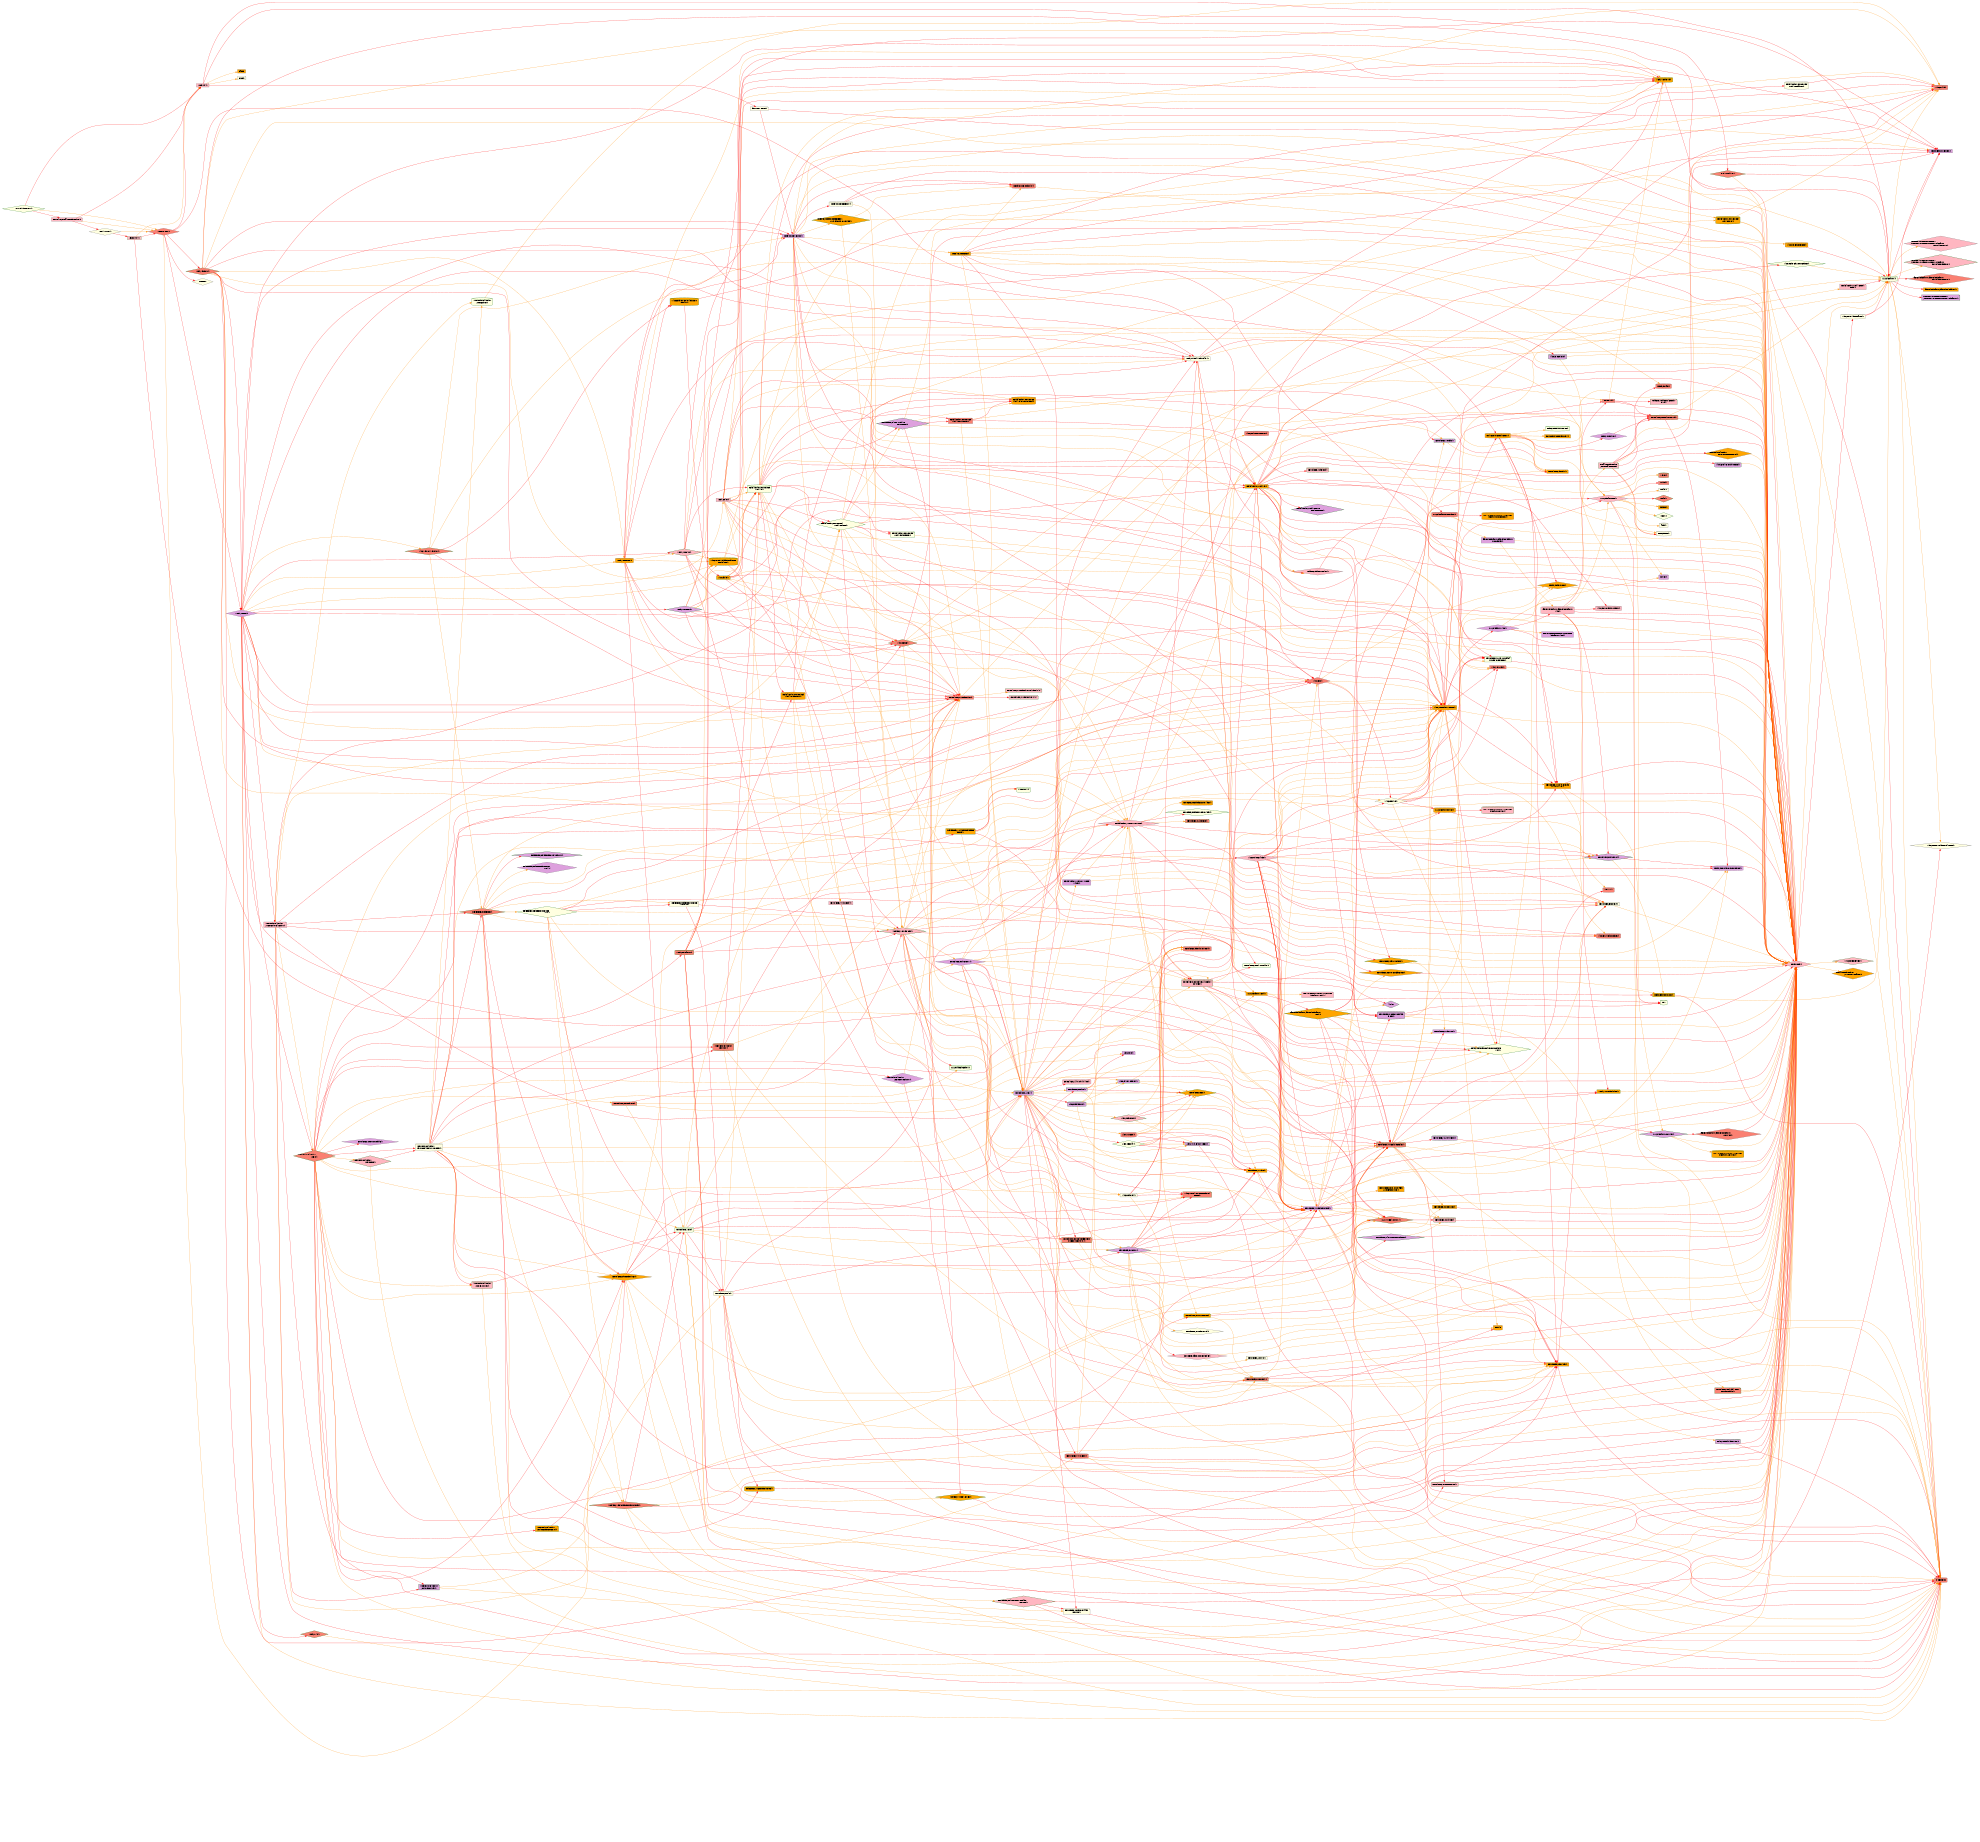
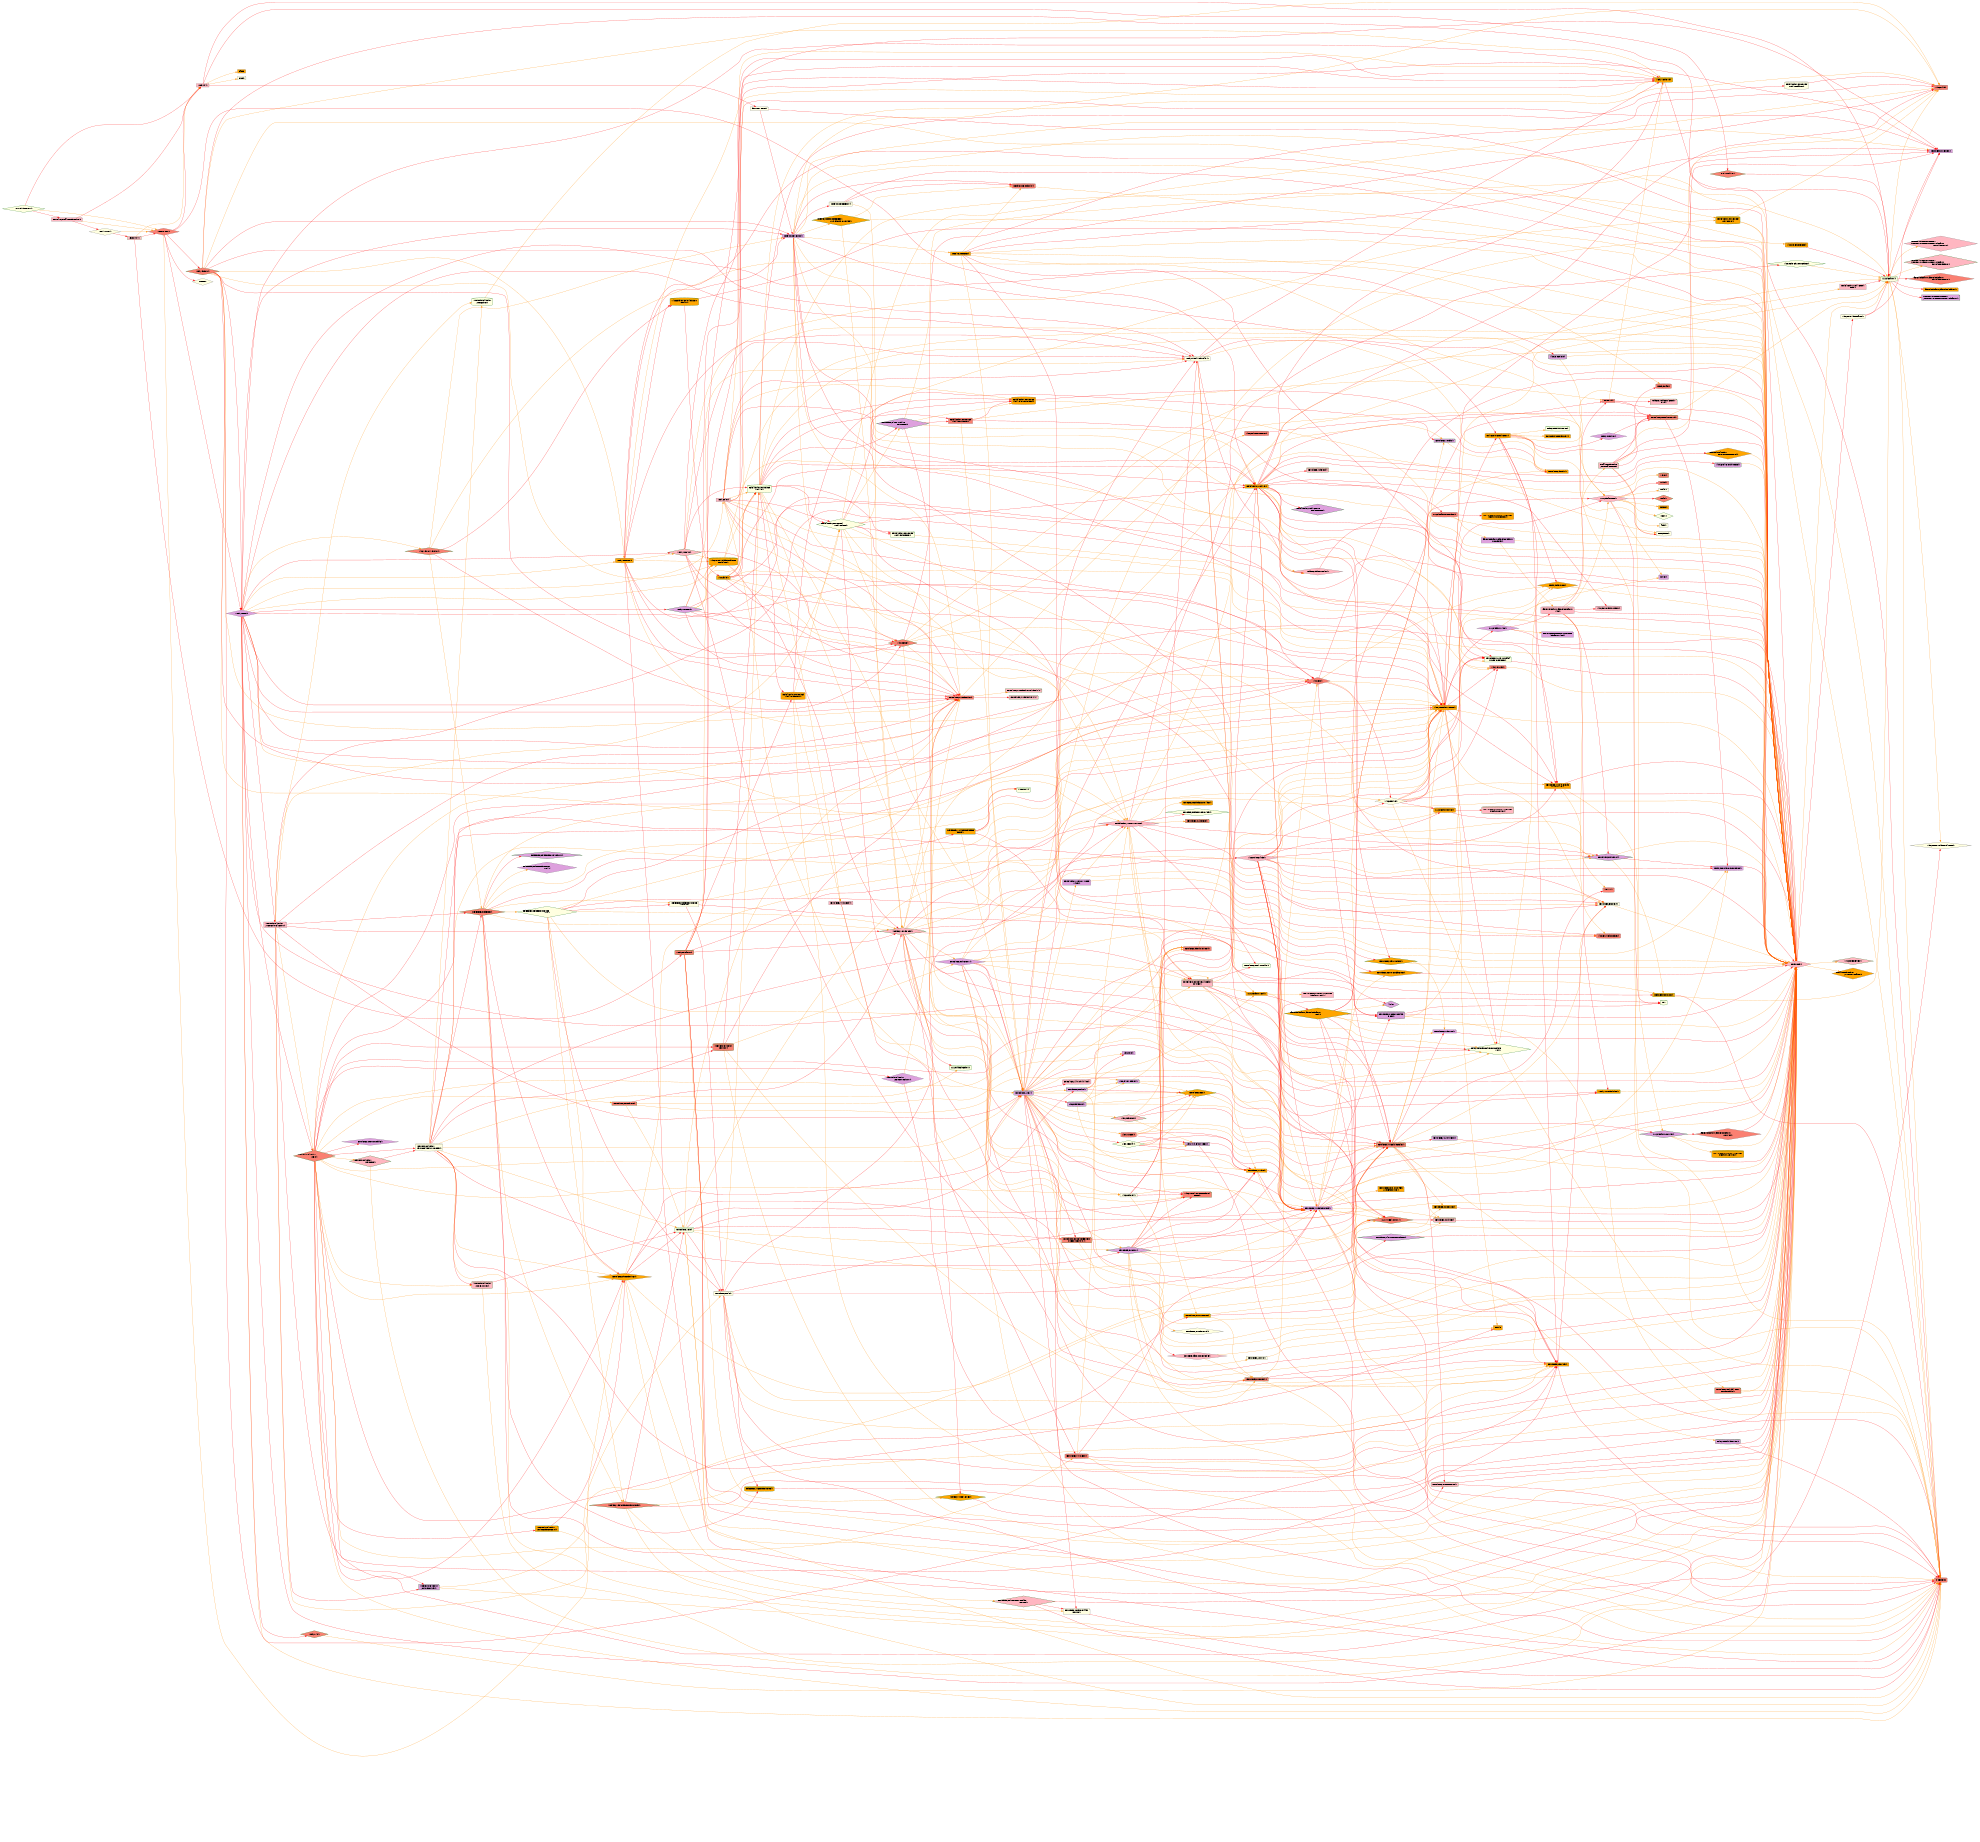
edge "EngineDefines.h" -> "CoreTypes.h": now "Math/Transform.h" -> "CoreTypes.h"
